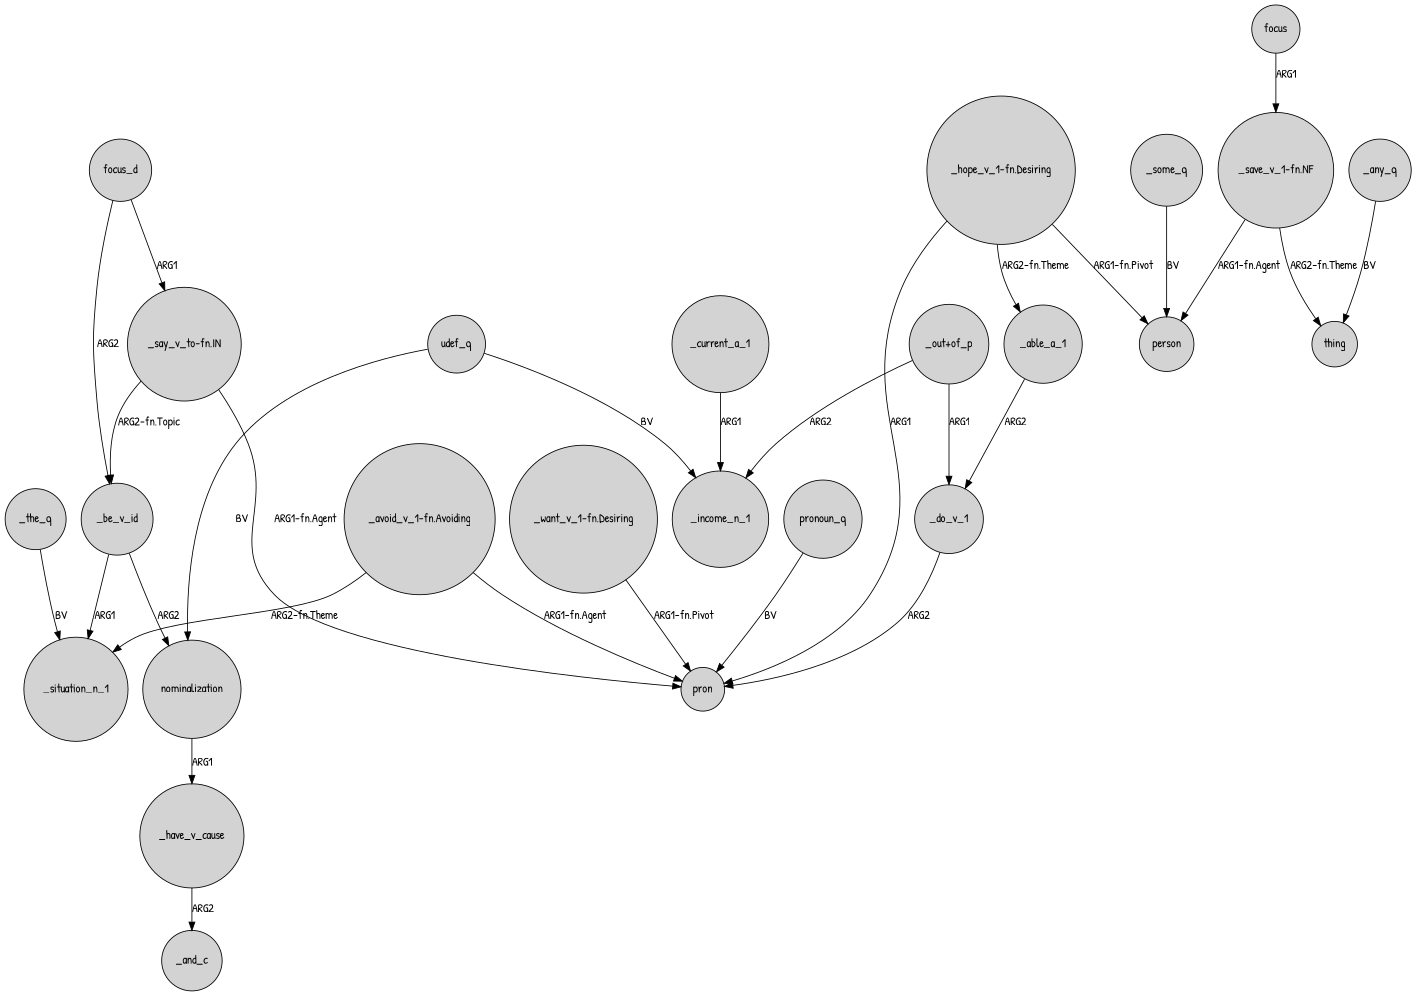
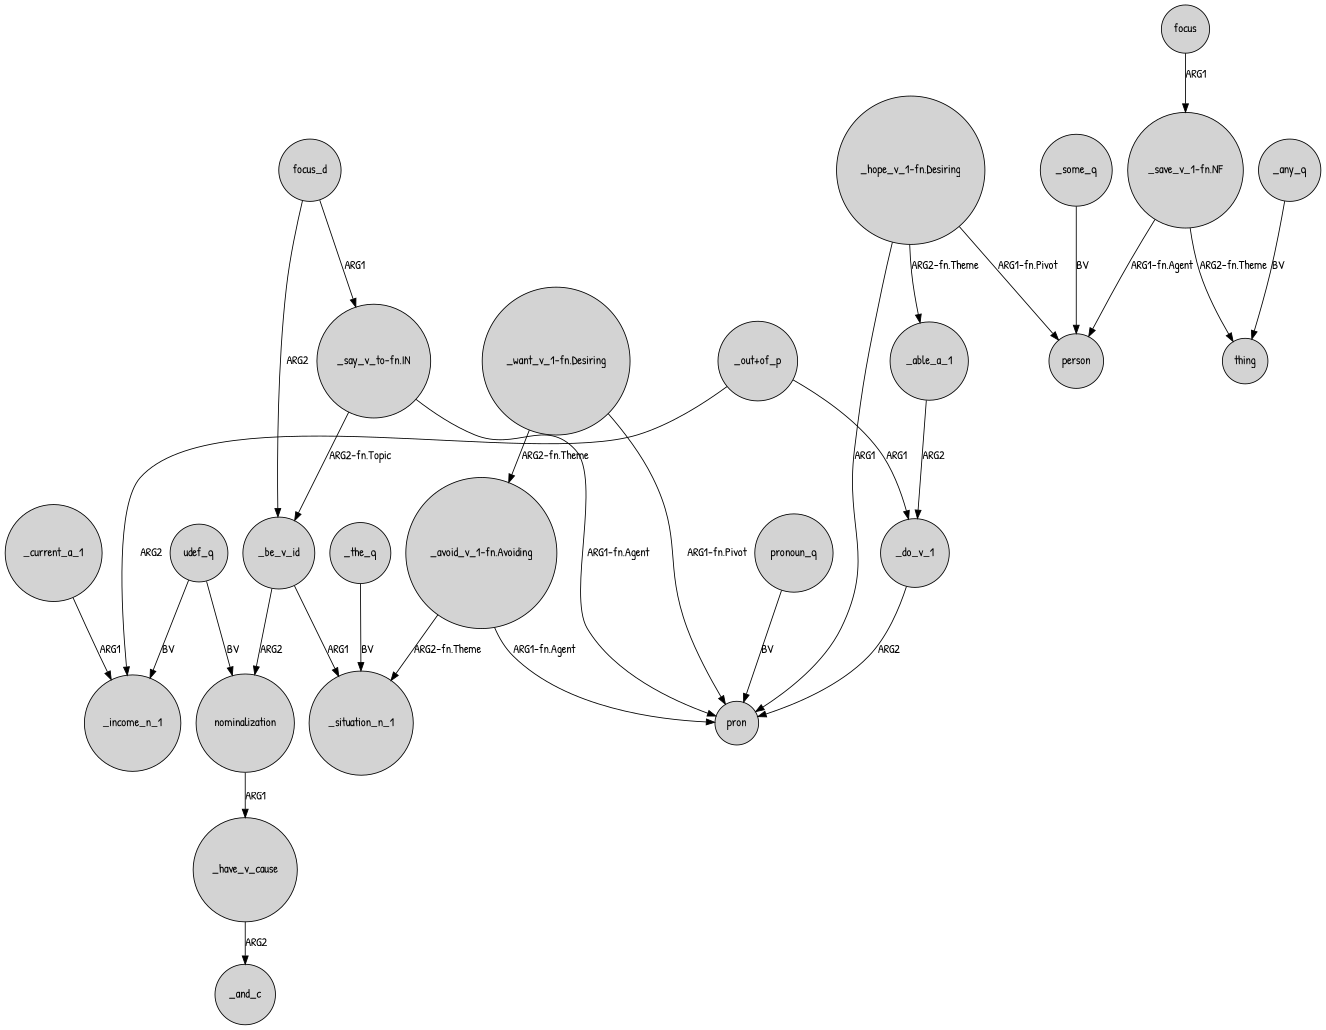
edge "_want_v_1-fn.Desiring" -> "_avoid_v_1-fn.Avoiding": added, label "ARG2-fn.Theme"
